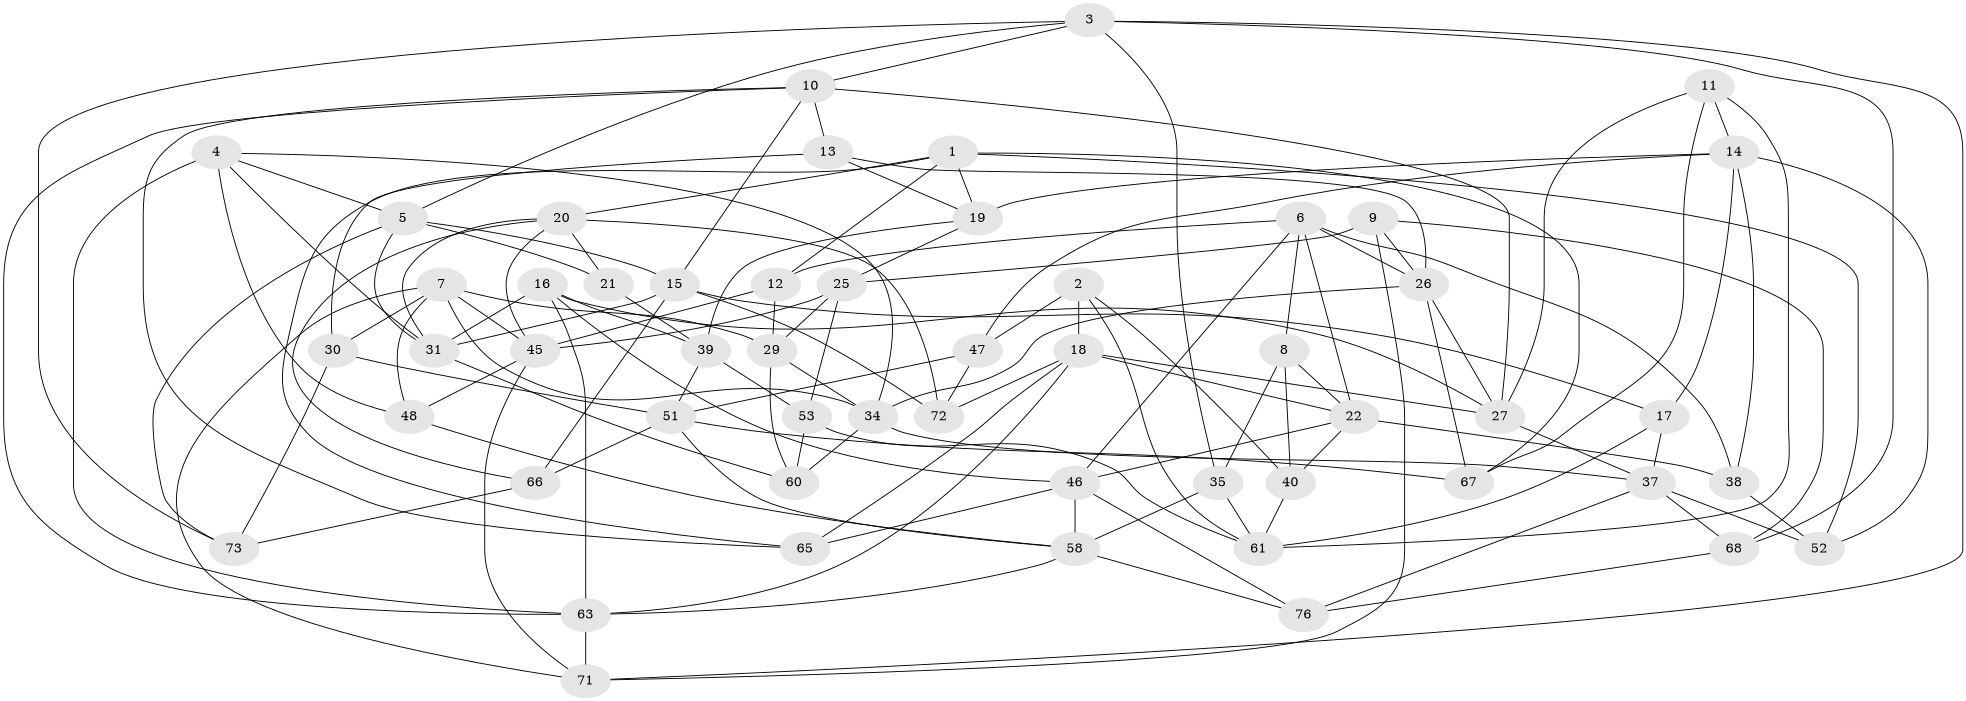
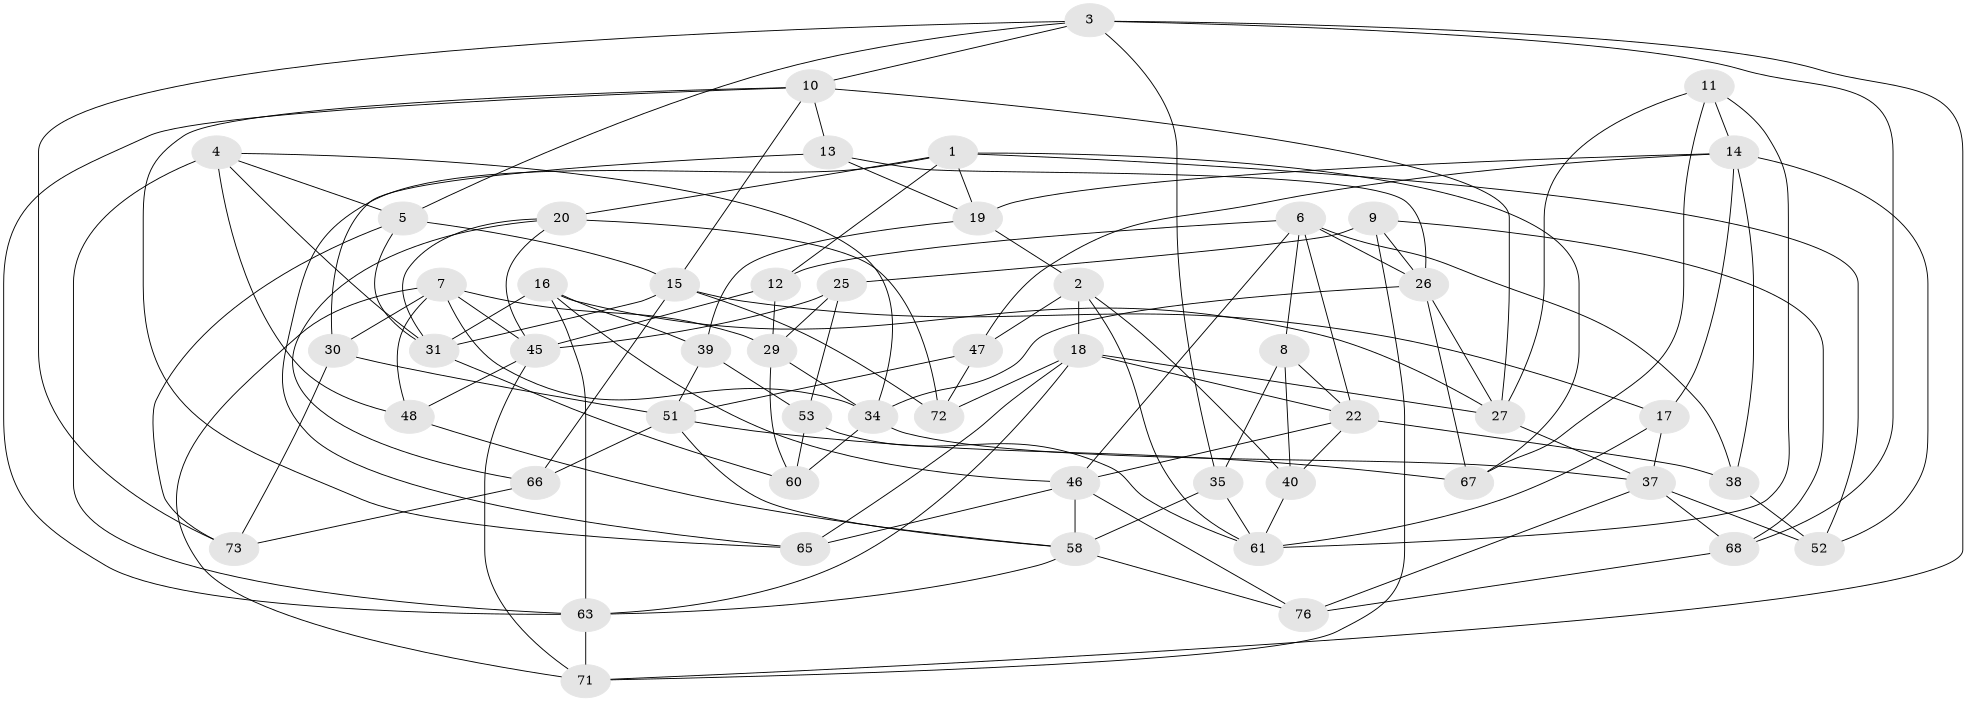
edge "19" -- "25": now "19" -- "2"
node "21": removed
